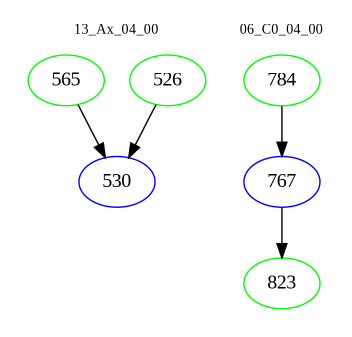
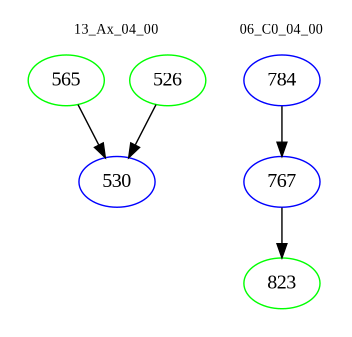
node "784": color green -> blue
